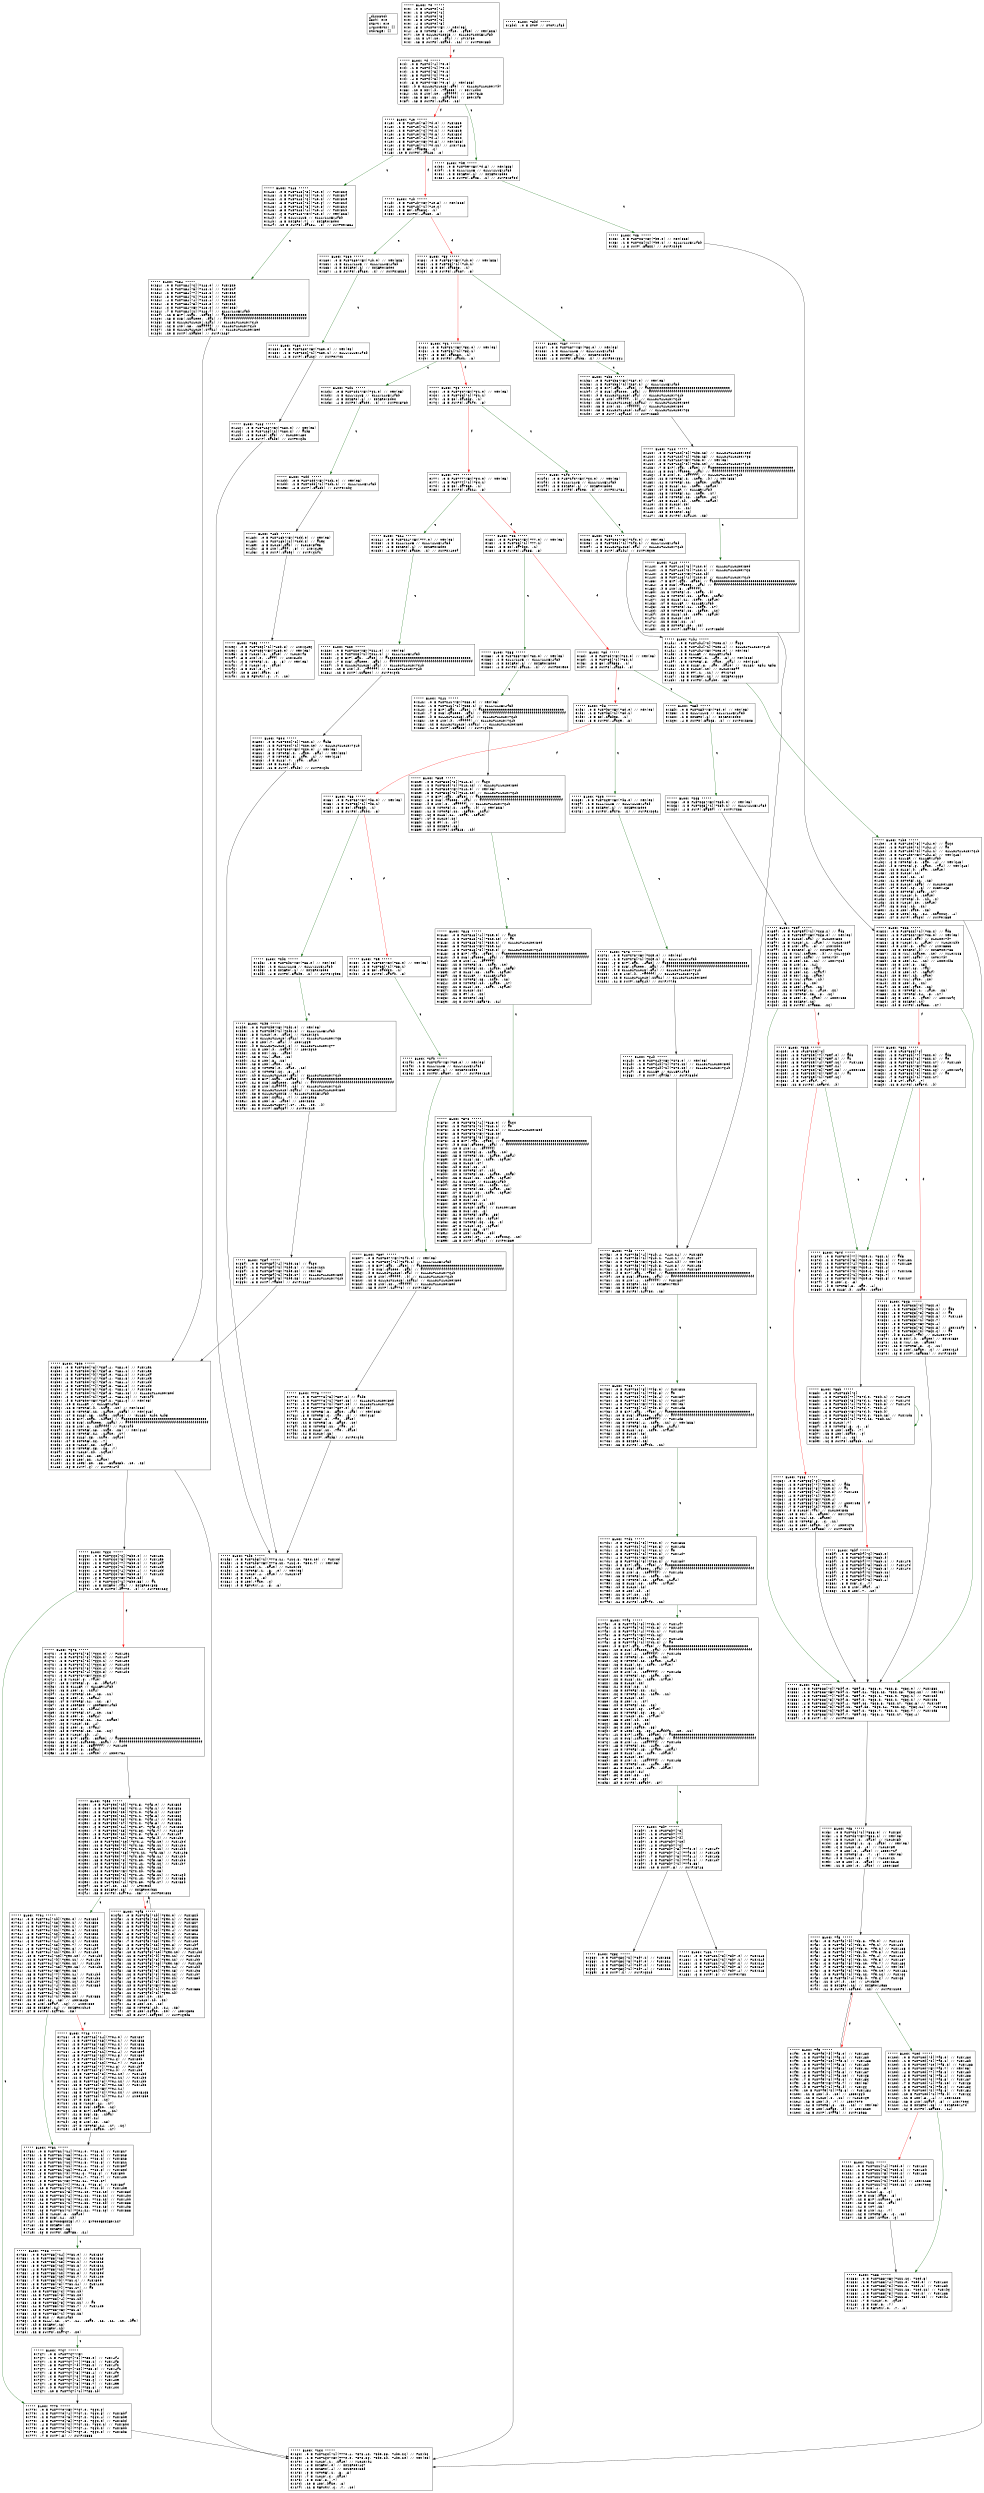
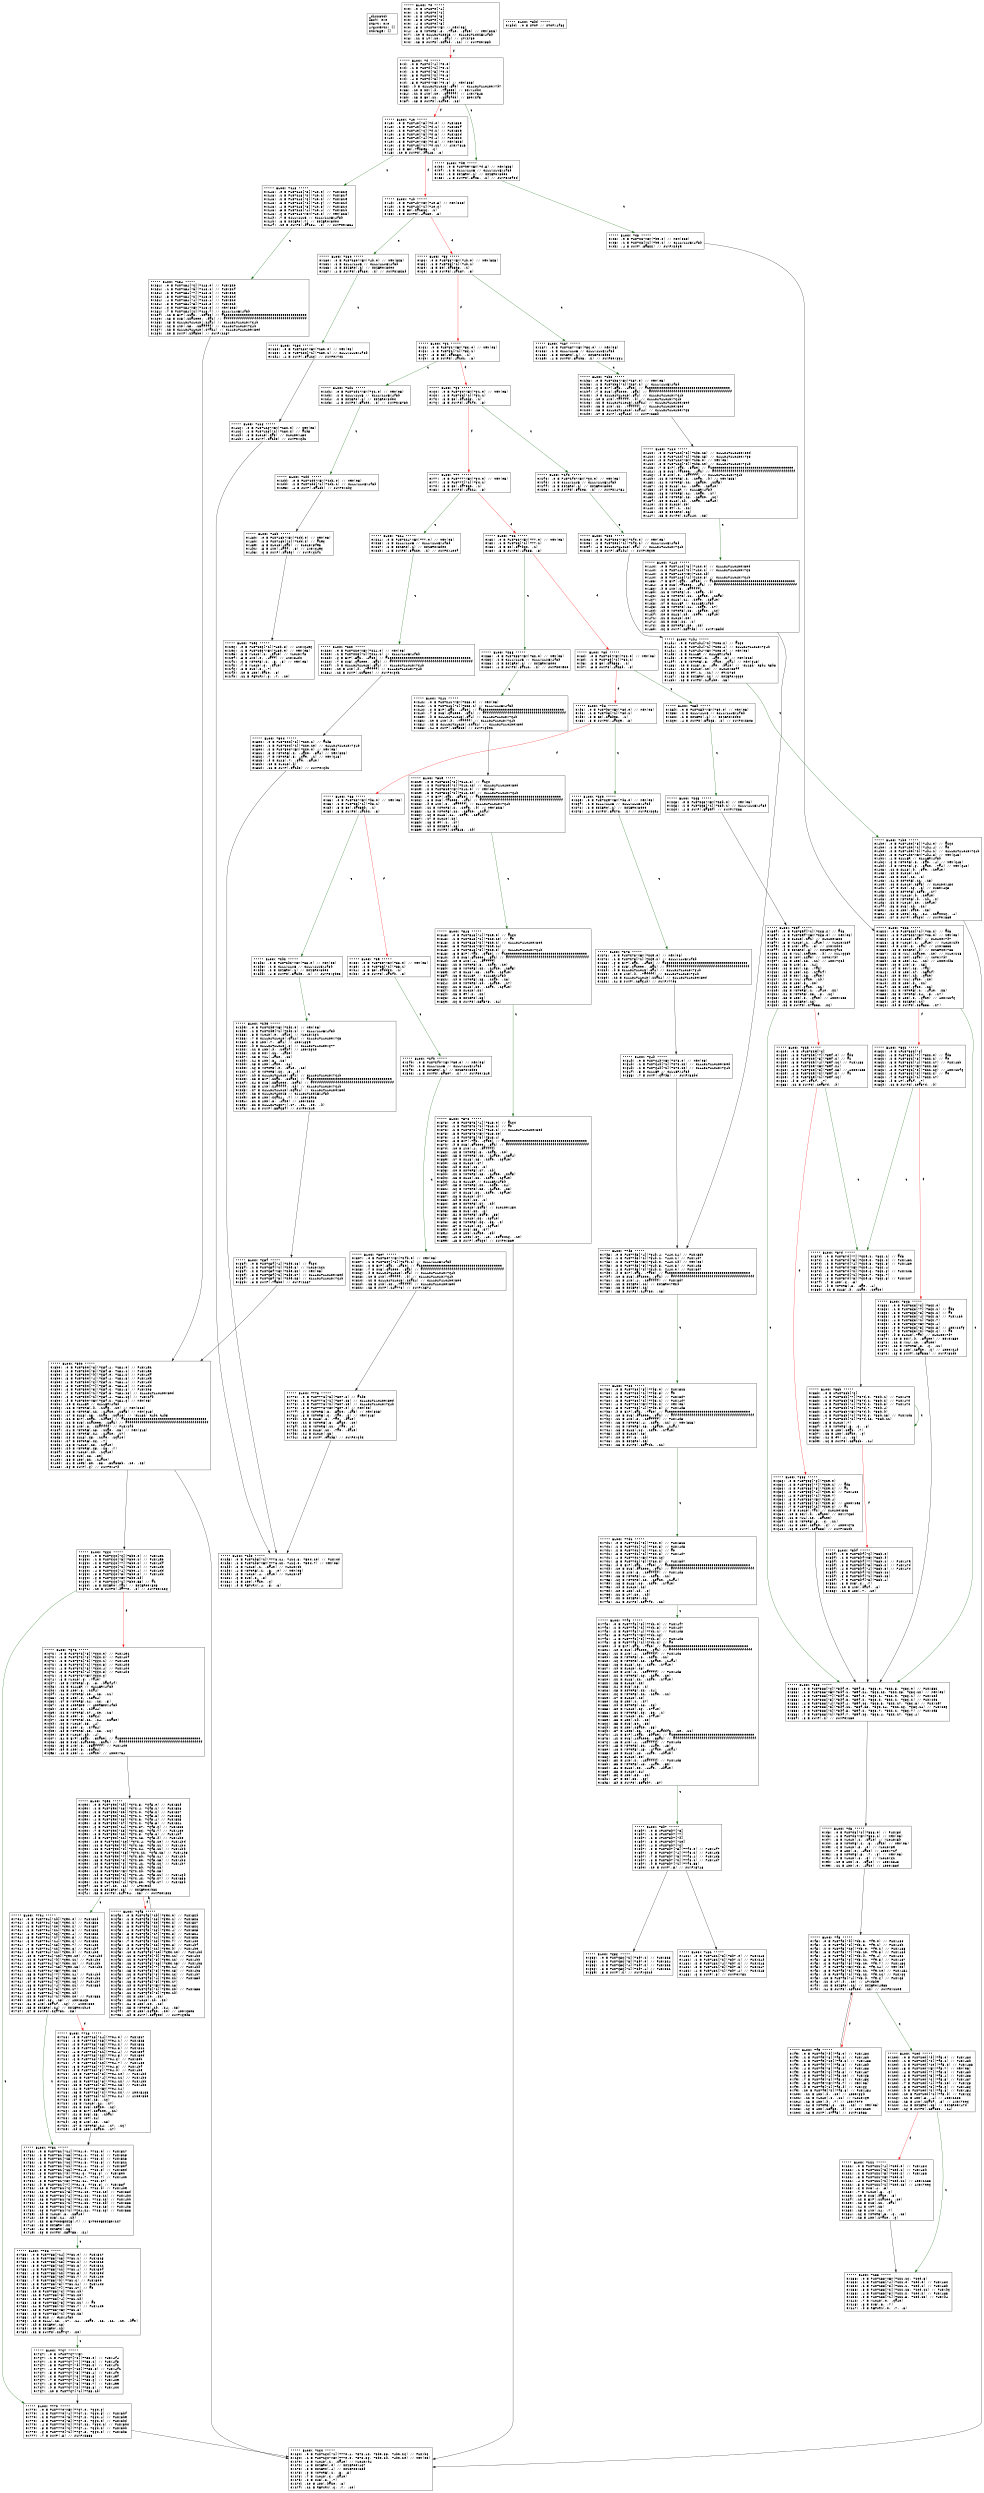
node "----- BLOCK ~89d ----- 0x89d: .0 = STOP // STOPx4fa9": label "----- BLOCK ~89d ----- 0x89d: .0 = STOP // STOPx4fa9" -> "----- BLOCK ~89d ----- 0x89d: .0 = STOP // STOPx4fa6"
